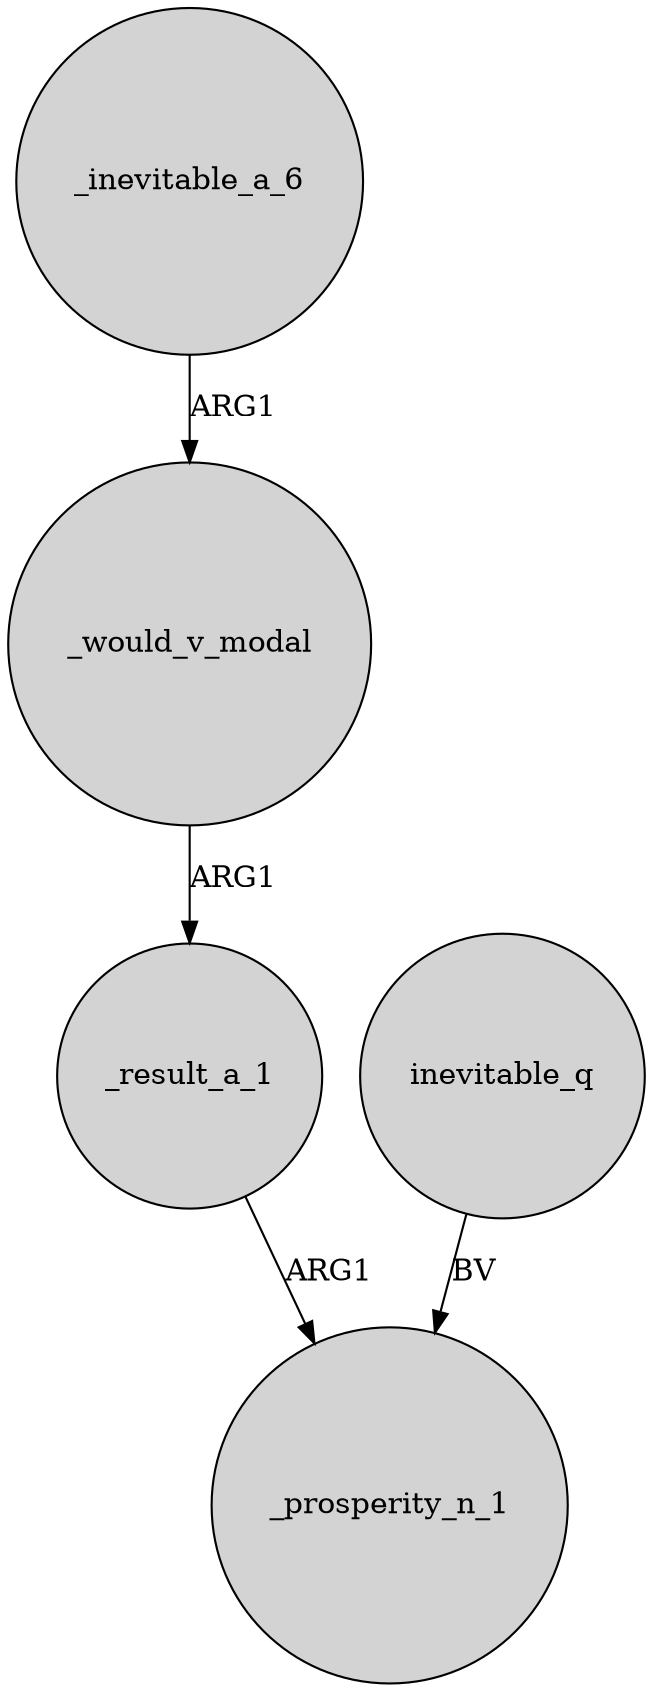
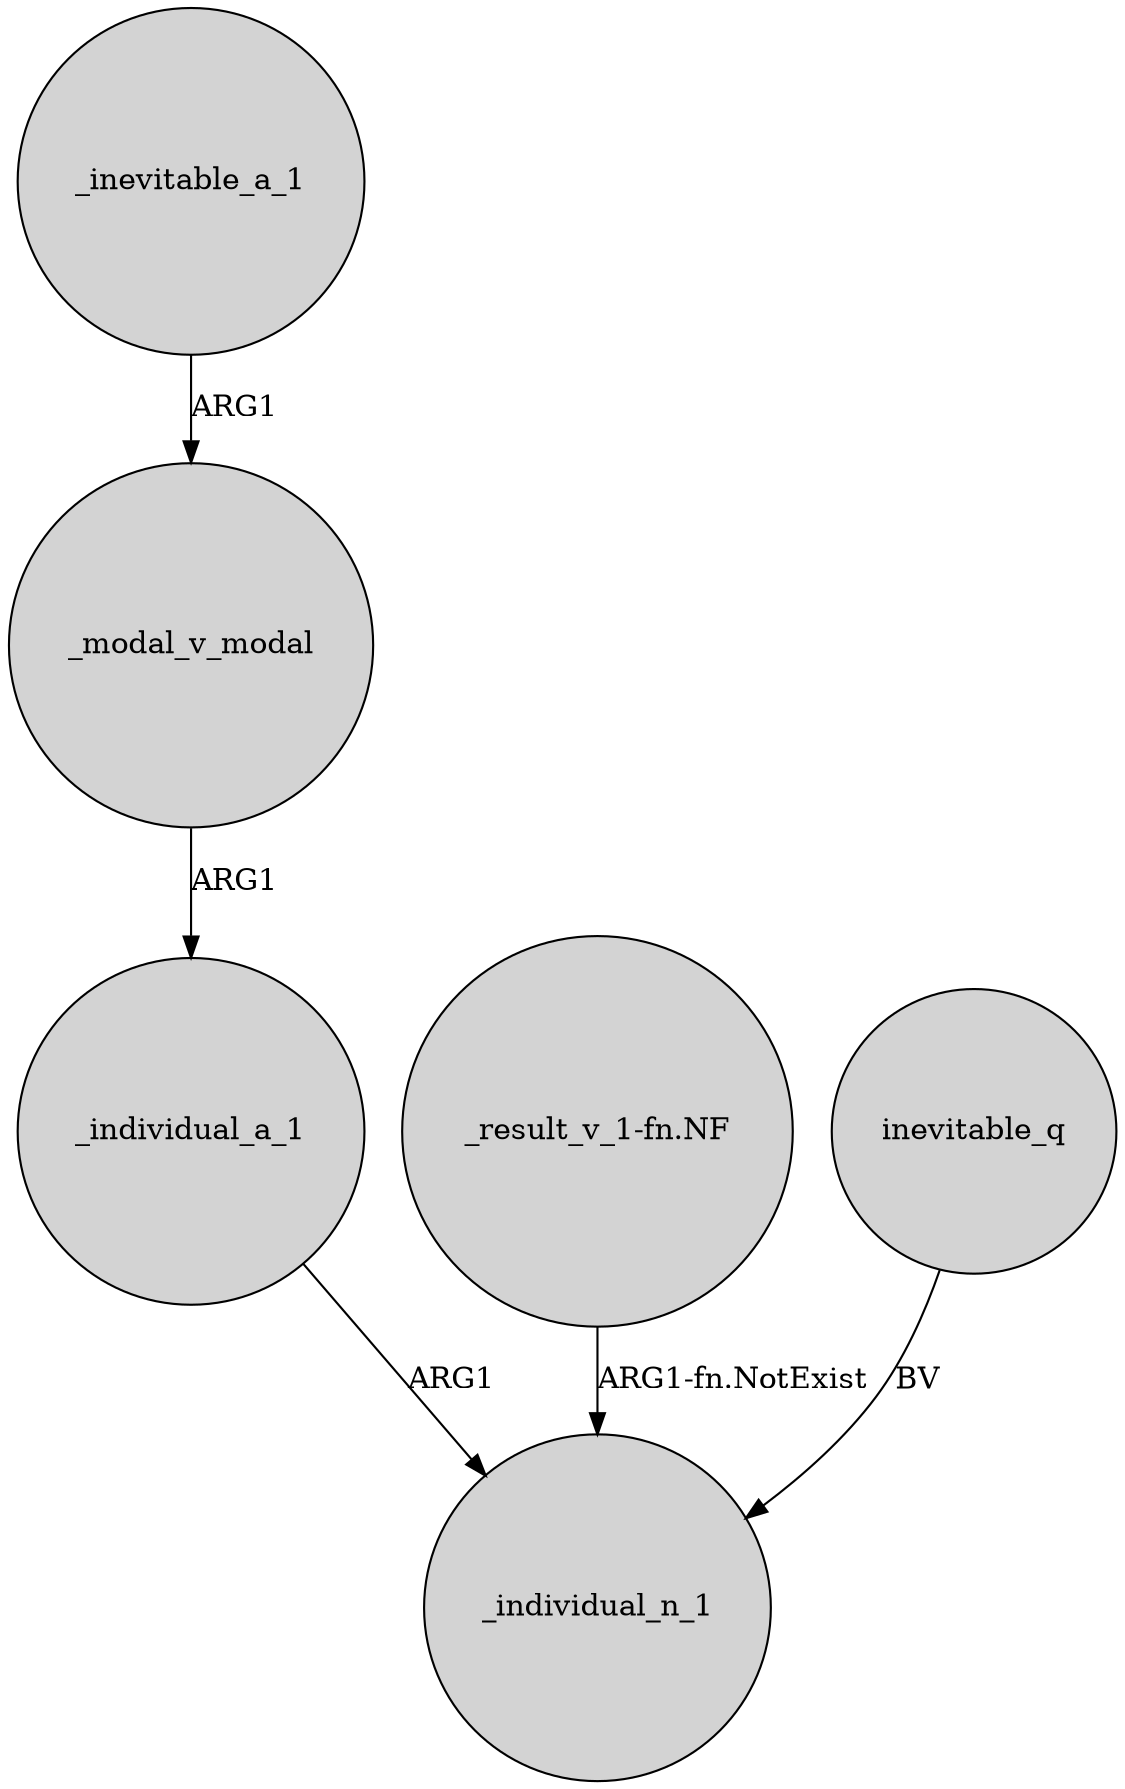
node "_inevitable_a_6": label "_inevitable_a_6" -> "_inevitable_a_1"
node "_would_v_modal": label "_would_v_modal" -> "_modal_v_modal"
node "_result_a_1": label "_result_a_1" -> "_individual_a_1"
node "_result_v_1-fn.NF": added
node "_prosperity_n_1": label "_prosperity_n_1" -> "_individual_n_1"
